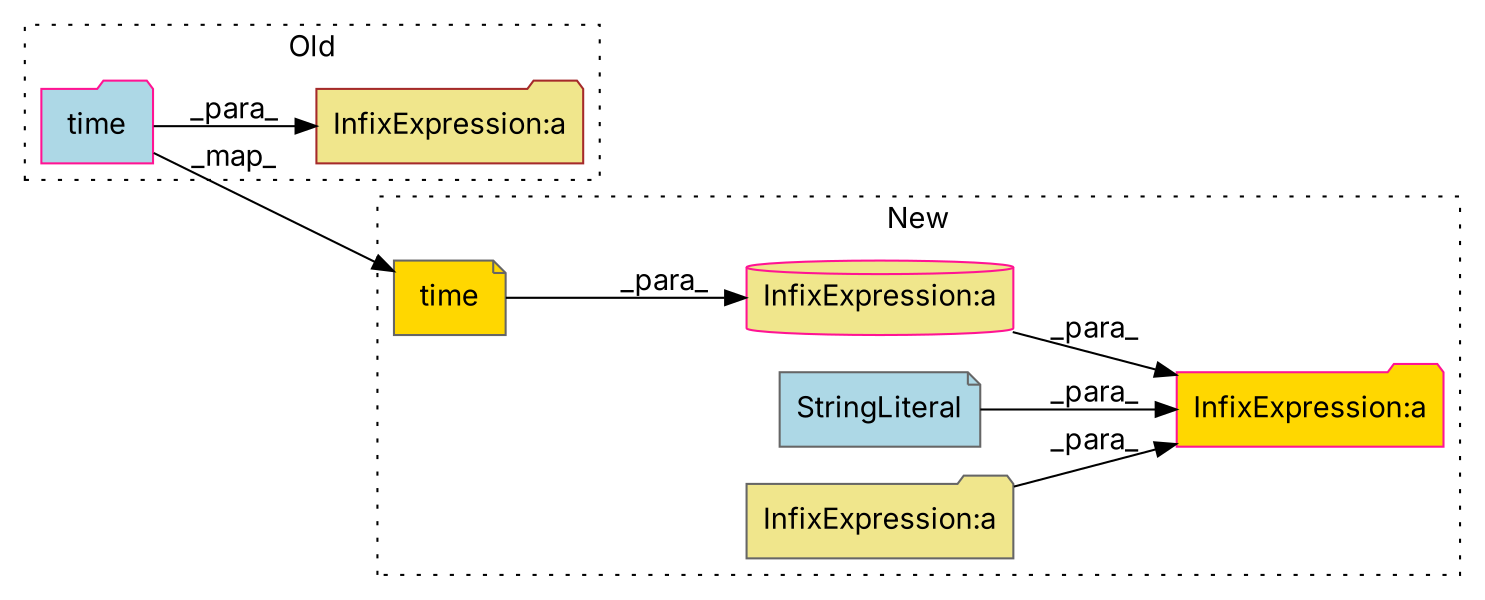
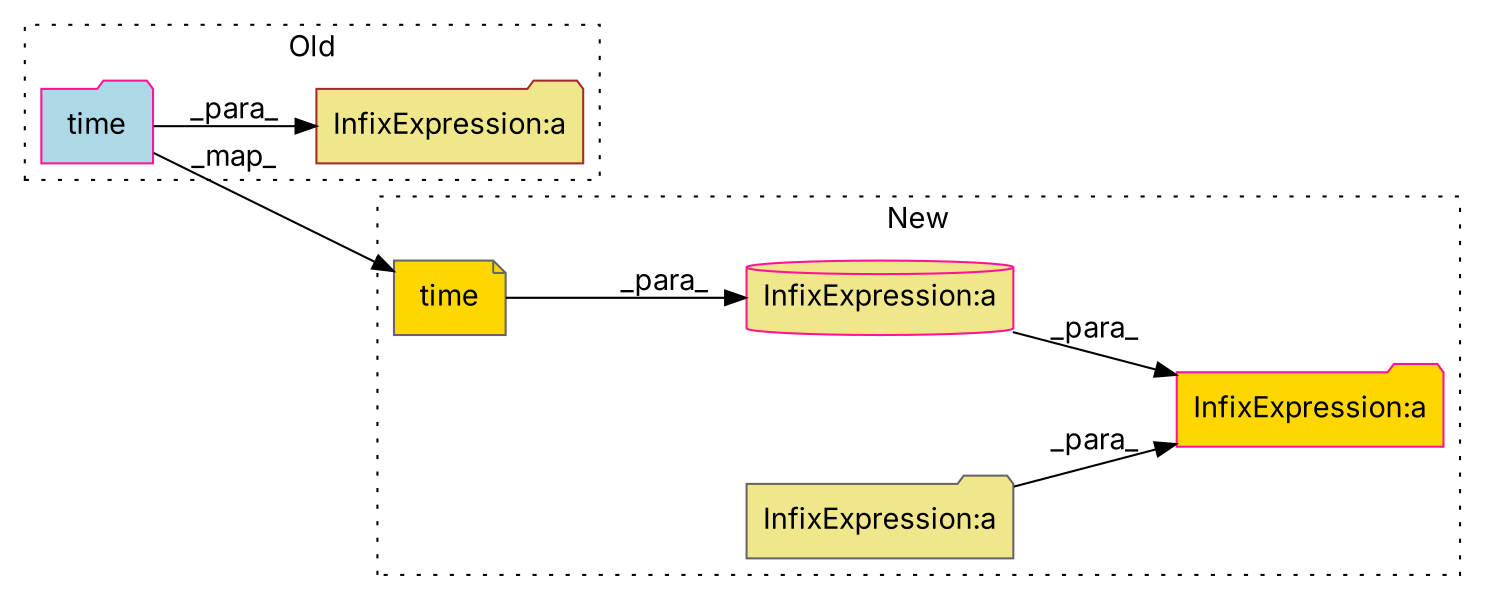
node "StringLiteral": removed
